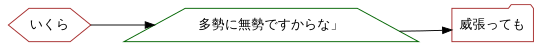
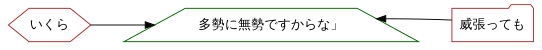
edge "多勢に無勢ですからな」" -> "威張っても": reversed
